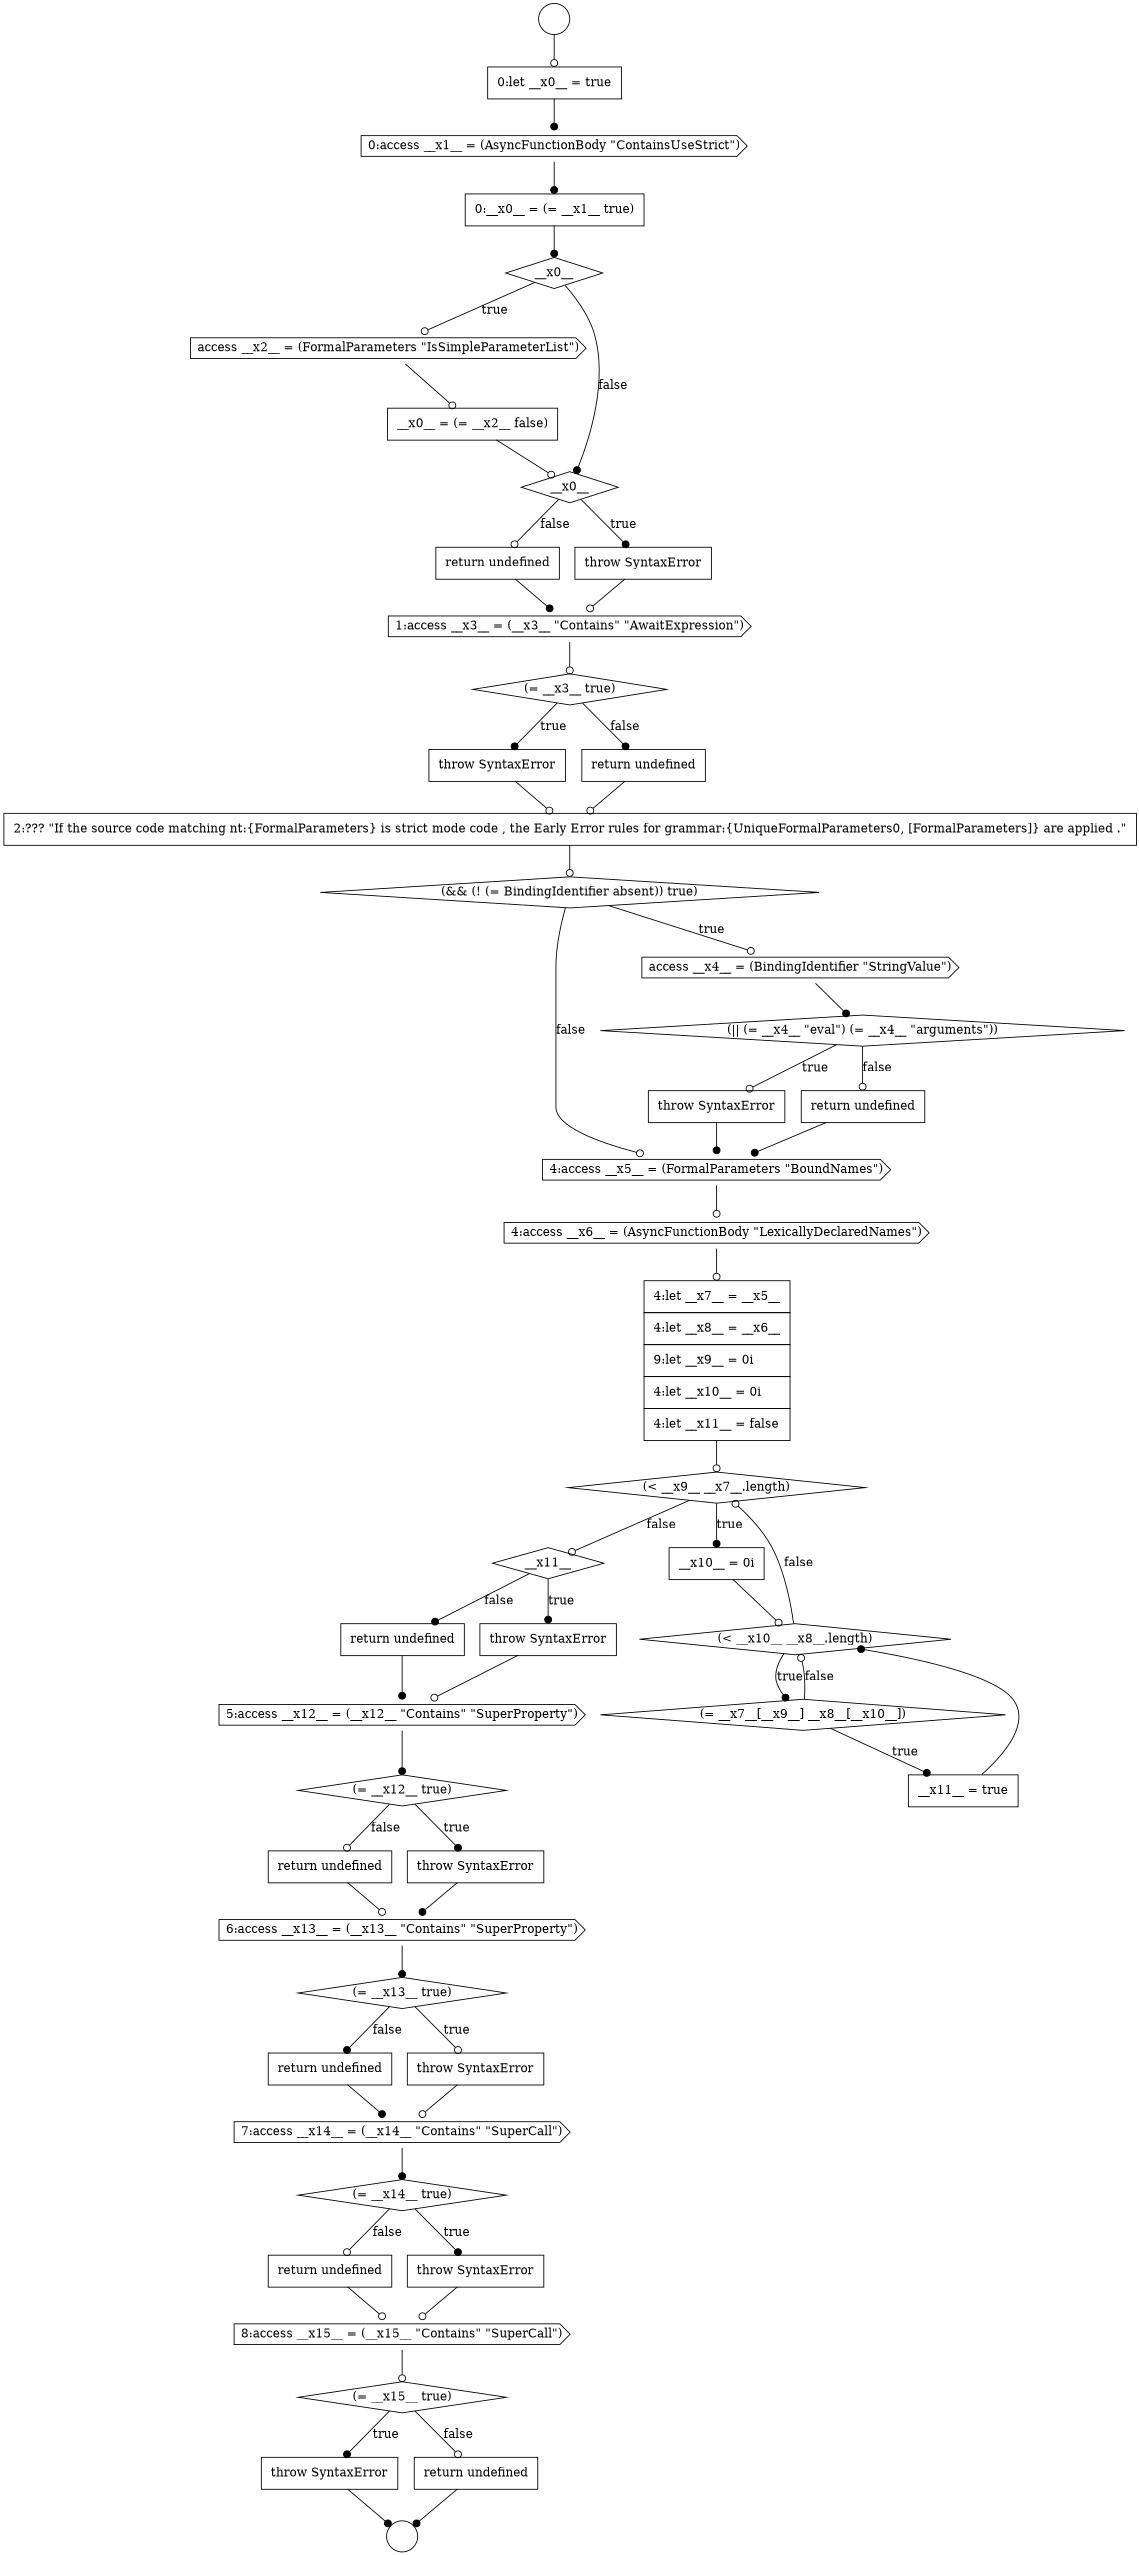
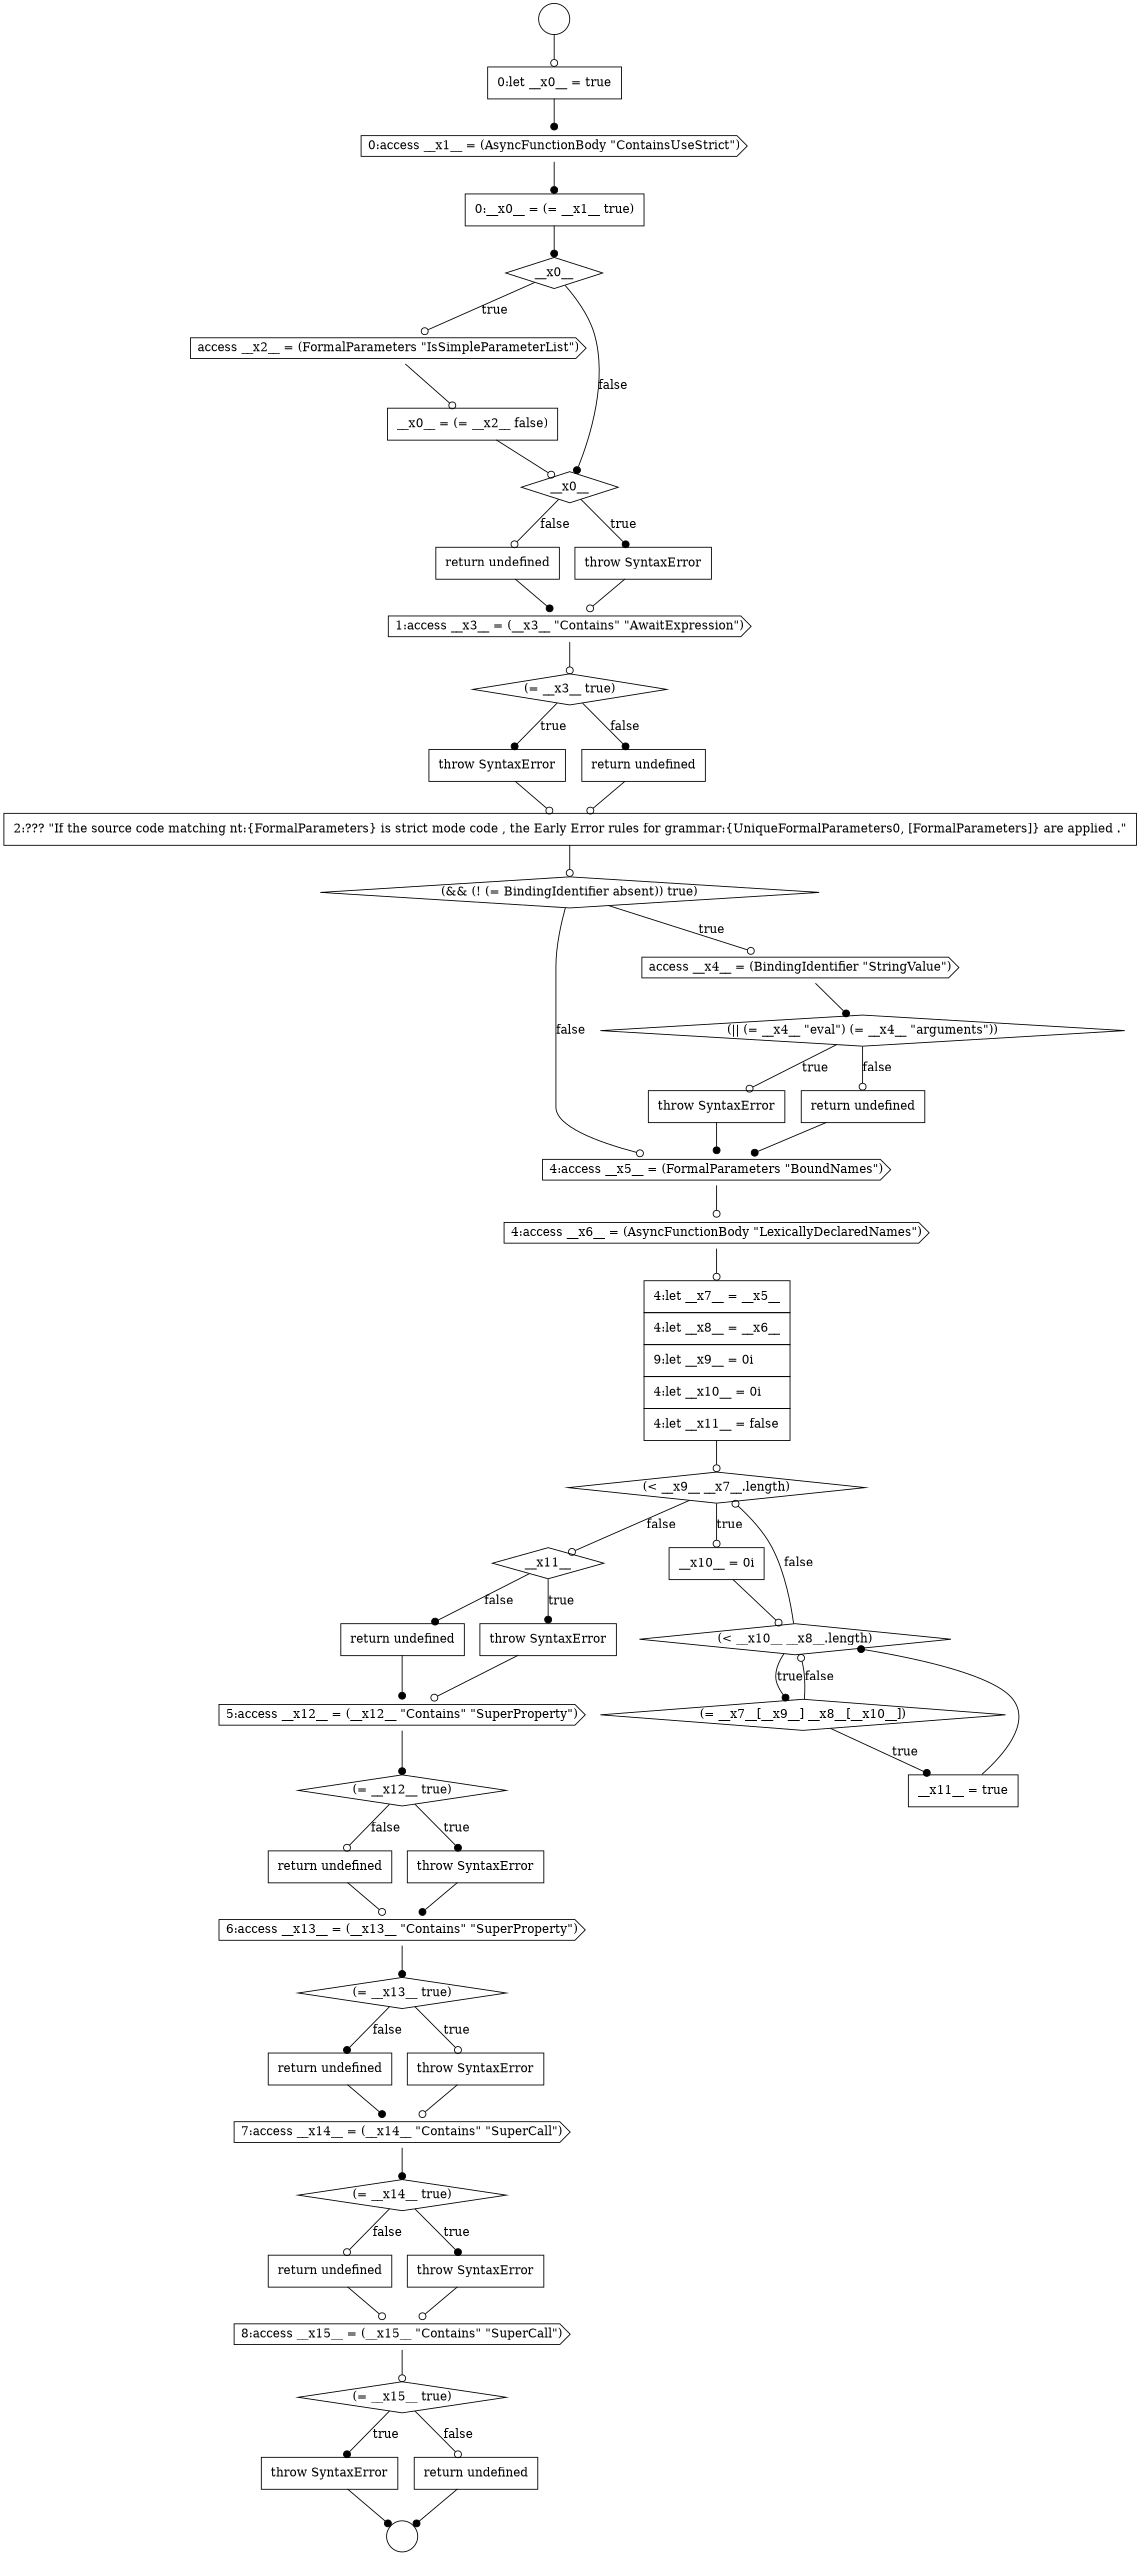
edge "(< __x9__ __x7__.length)" -> "__x10__ = 0i": arrowhead dot -> odot
